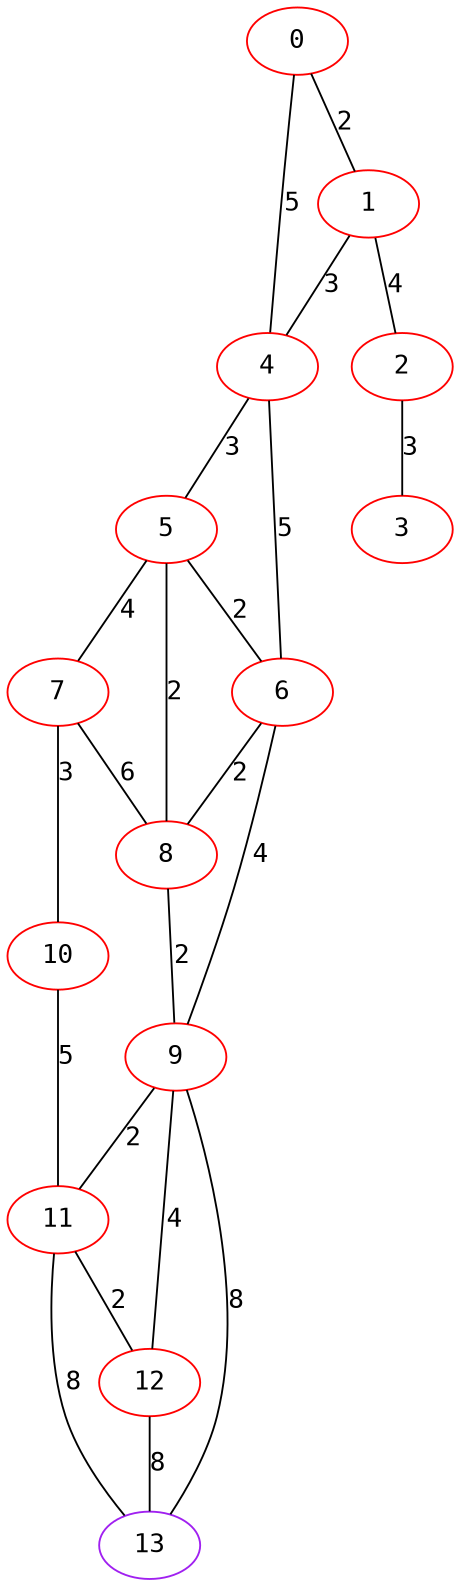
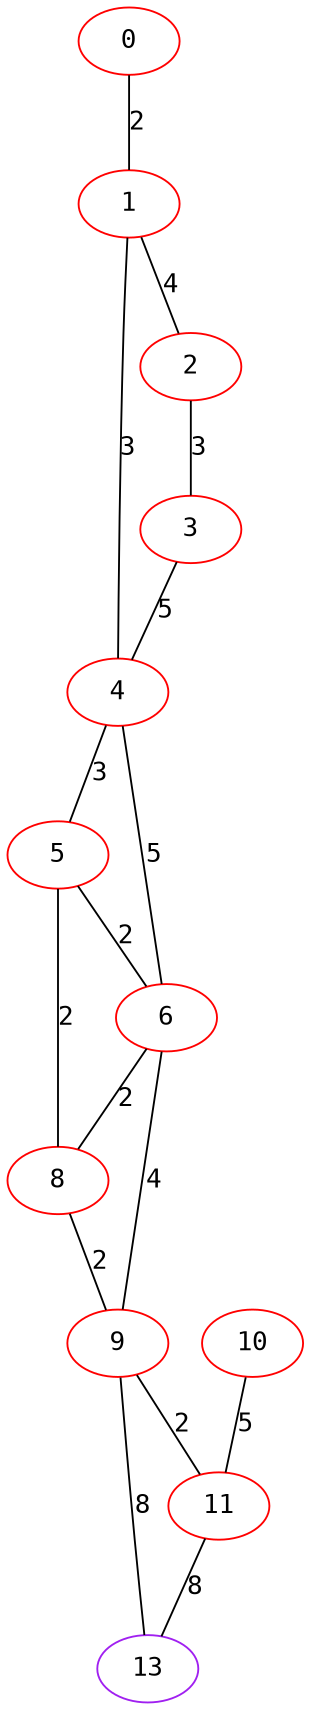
edge "0" -- "4": now "3" -- "4"
node "7": removed
node "12": removed
